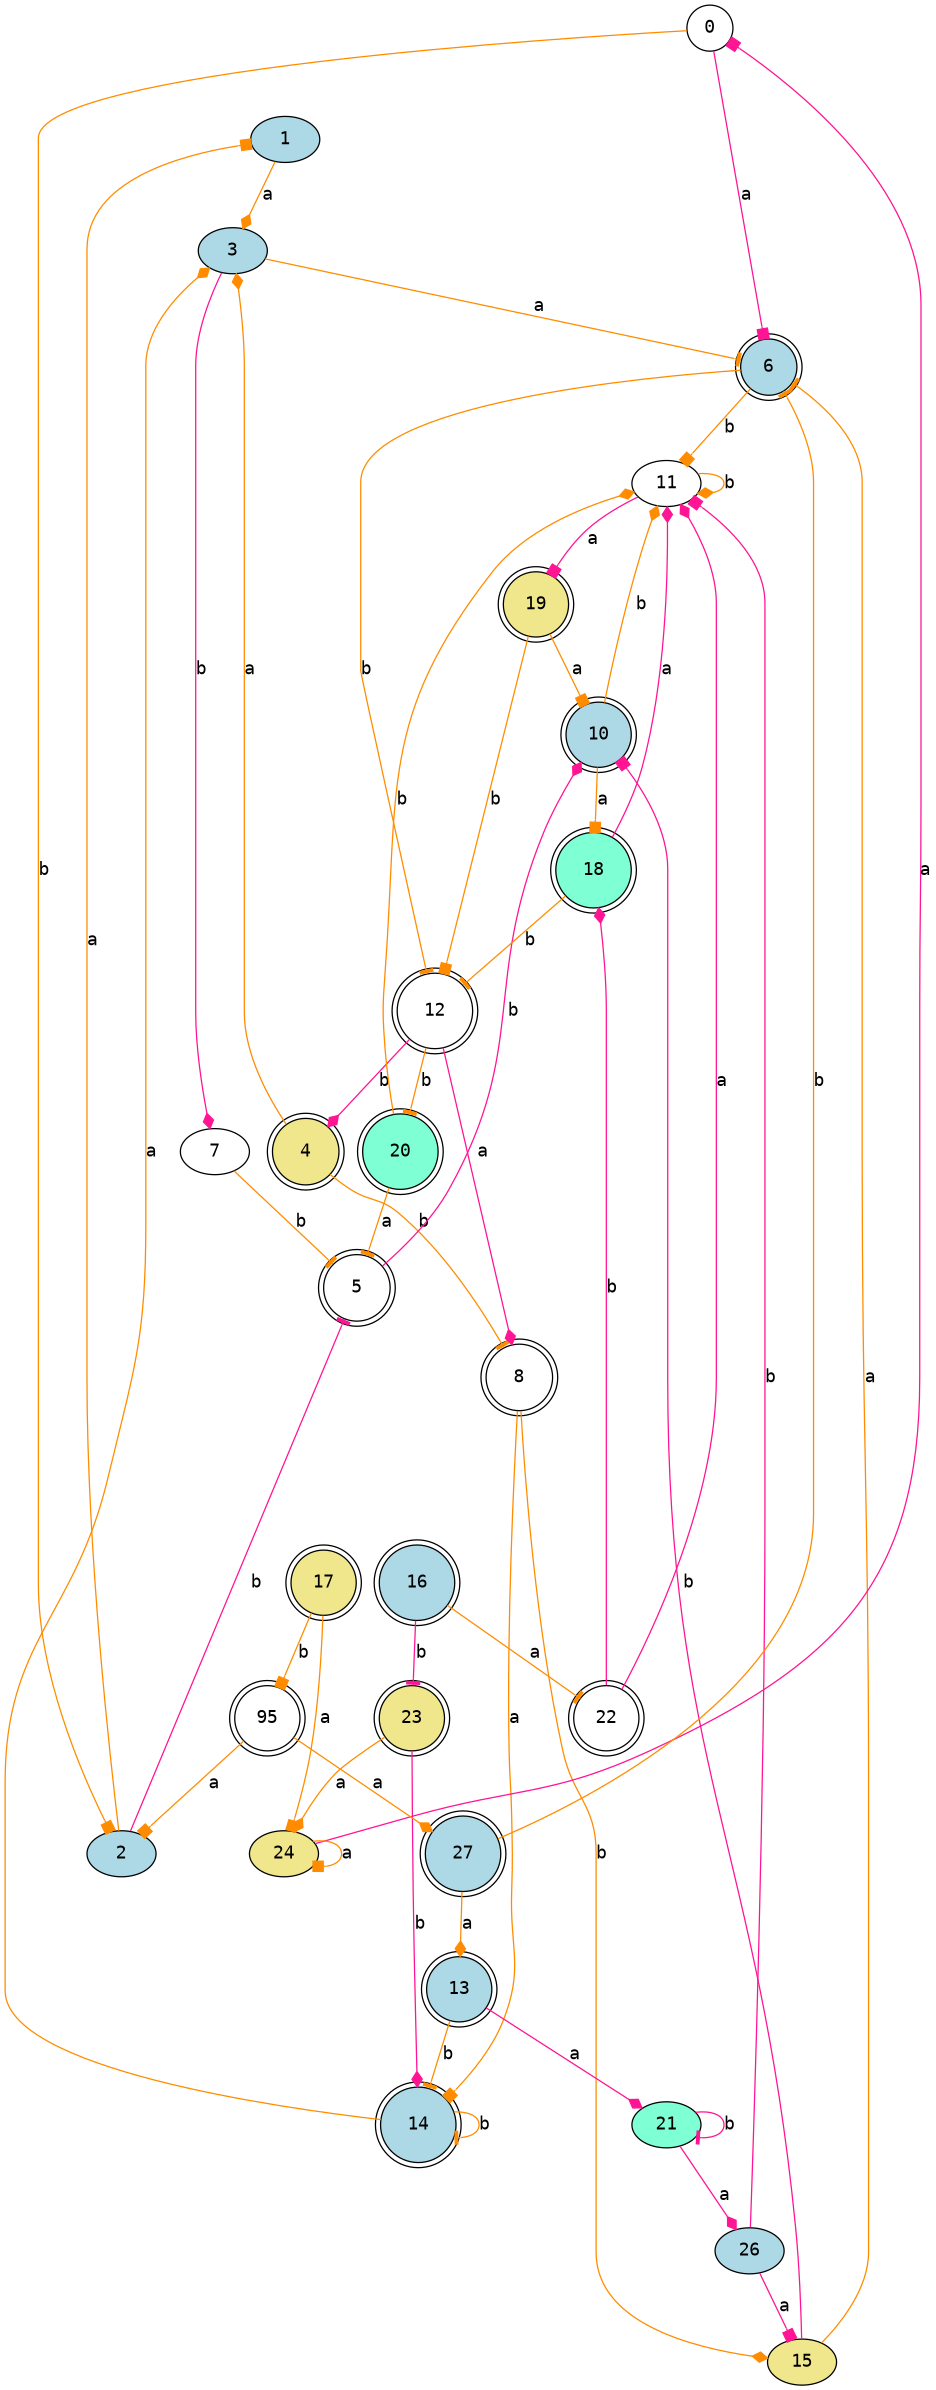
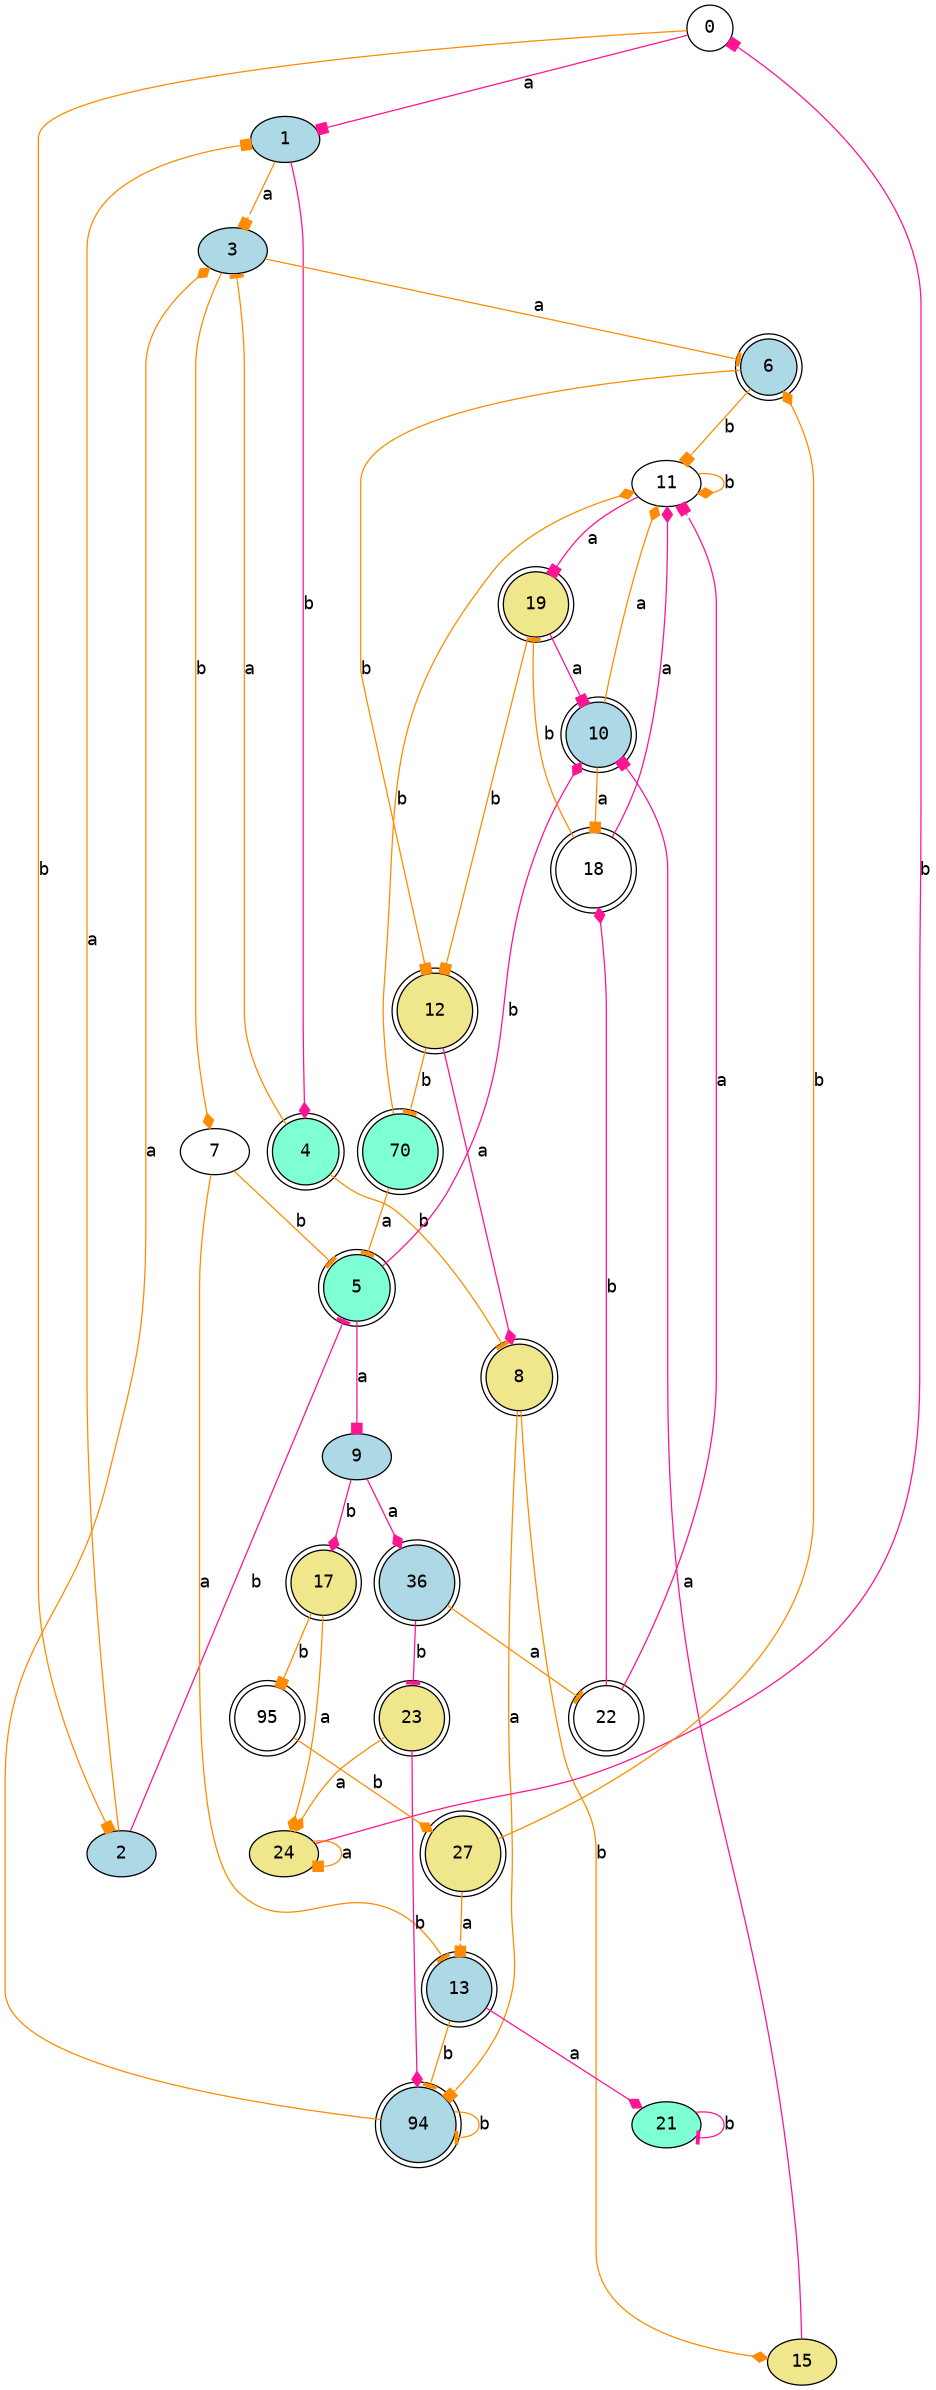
edge "1" -> "3": arrowhead diamond -> box
edge "0" -> "6": now "0" -> "1"
edge "6" -> "12": arrowhead tee -> box
edge "10" -> "11": label "b" -> "a"
edge "19" -> "10": color darkorange -> deeppink
edge "3" -> "7": color deeppink -> darkorange
edge "4" -> "3": arrowhead diamond -> tee
node "18": fillcolor aquamarine -> white
edge "24" -> "0": label "a" -> "b"
edge "18" -> "12": now "18" -> "19"
node "12": fillcolor white -> khaki
edge "12" -> "4": now "1" -> "4"
edge "22" -> "11": arrowhead diamond -> box
node "4": fillcolor khaki -> aquamarine
node "20": label "20" -> "70"
edge "27" -> "6": arrowhead tee -> diamond
node "5": fillcolor white -> aquamarine
edge "15" -> "6": removed, label "a"
node "8": fillcolor white -> khaki
node "9": added
node "16": label "16" -> "36"
edge "15" -> "10": label "b" -> "a"
edge "7" -> "13": added, label "a"
edge "17" -> "24": arrowhead box -> diamond
edge "95" -> "2": removed, label "a"
edge "95" -> "27": label "a" -> "b"
node "27": fillcolor lightblue -> khaki
edge "27" -> "13": arrowhead diamond -> box
node "14": label "14" -> "94"
node "26": removed
